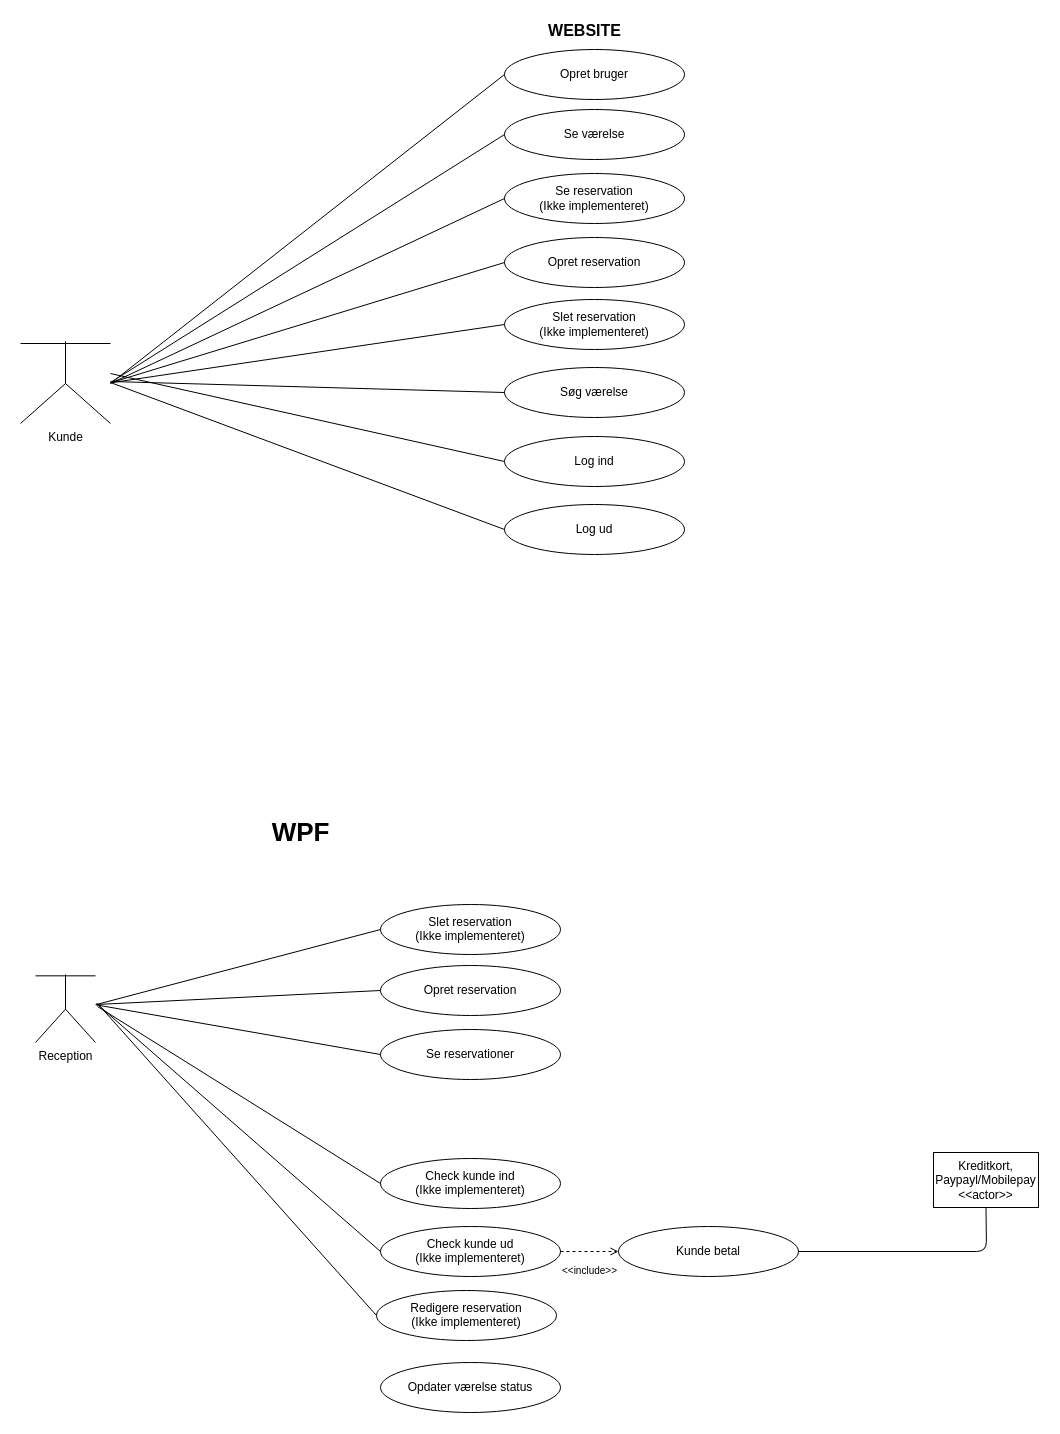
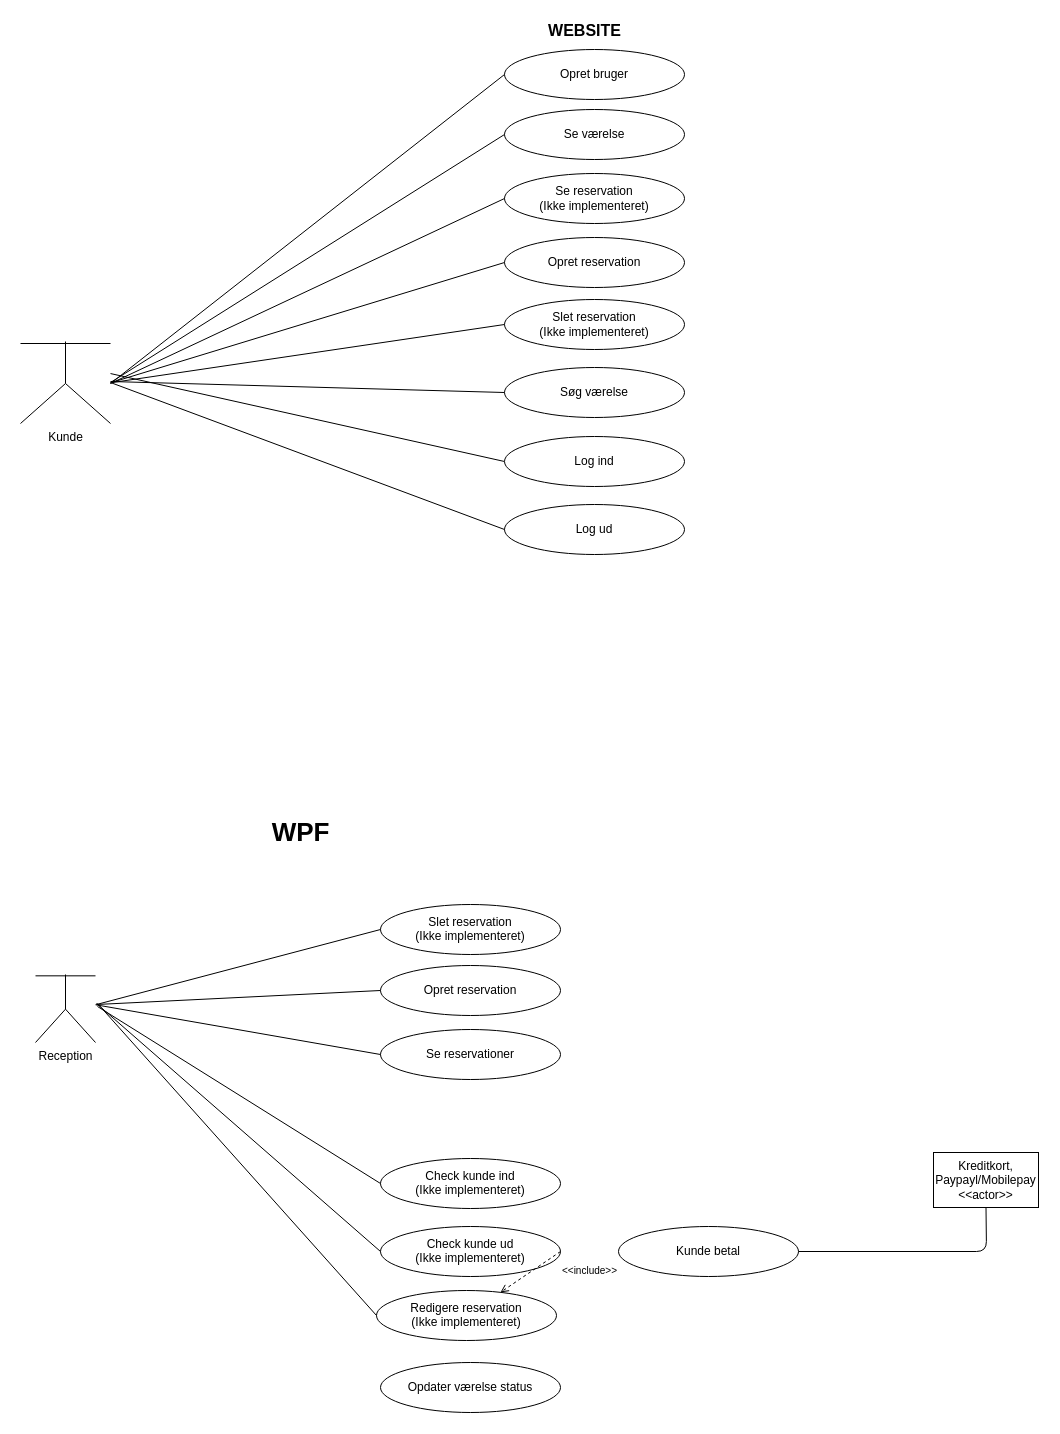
edge "Check kunde ud (Ikke implementeret)" -> "Kunde betal": now "Check kunde ud (Ikke implementeret)" -> "Redigere reservation (Ikke implementeret)"
